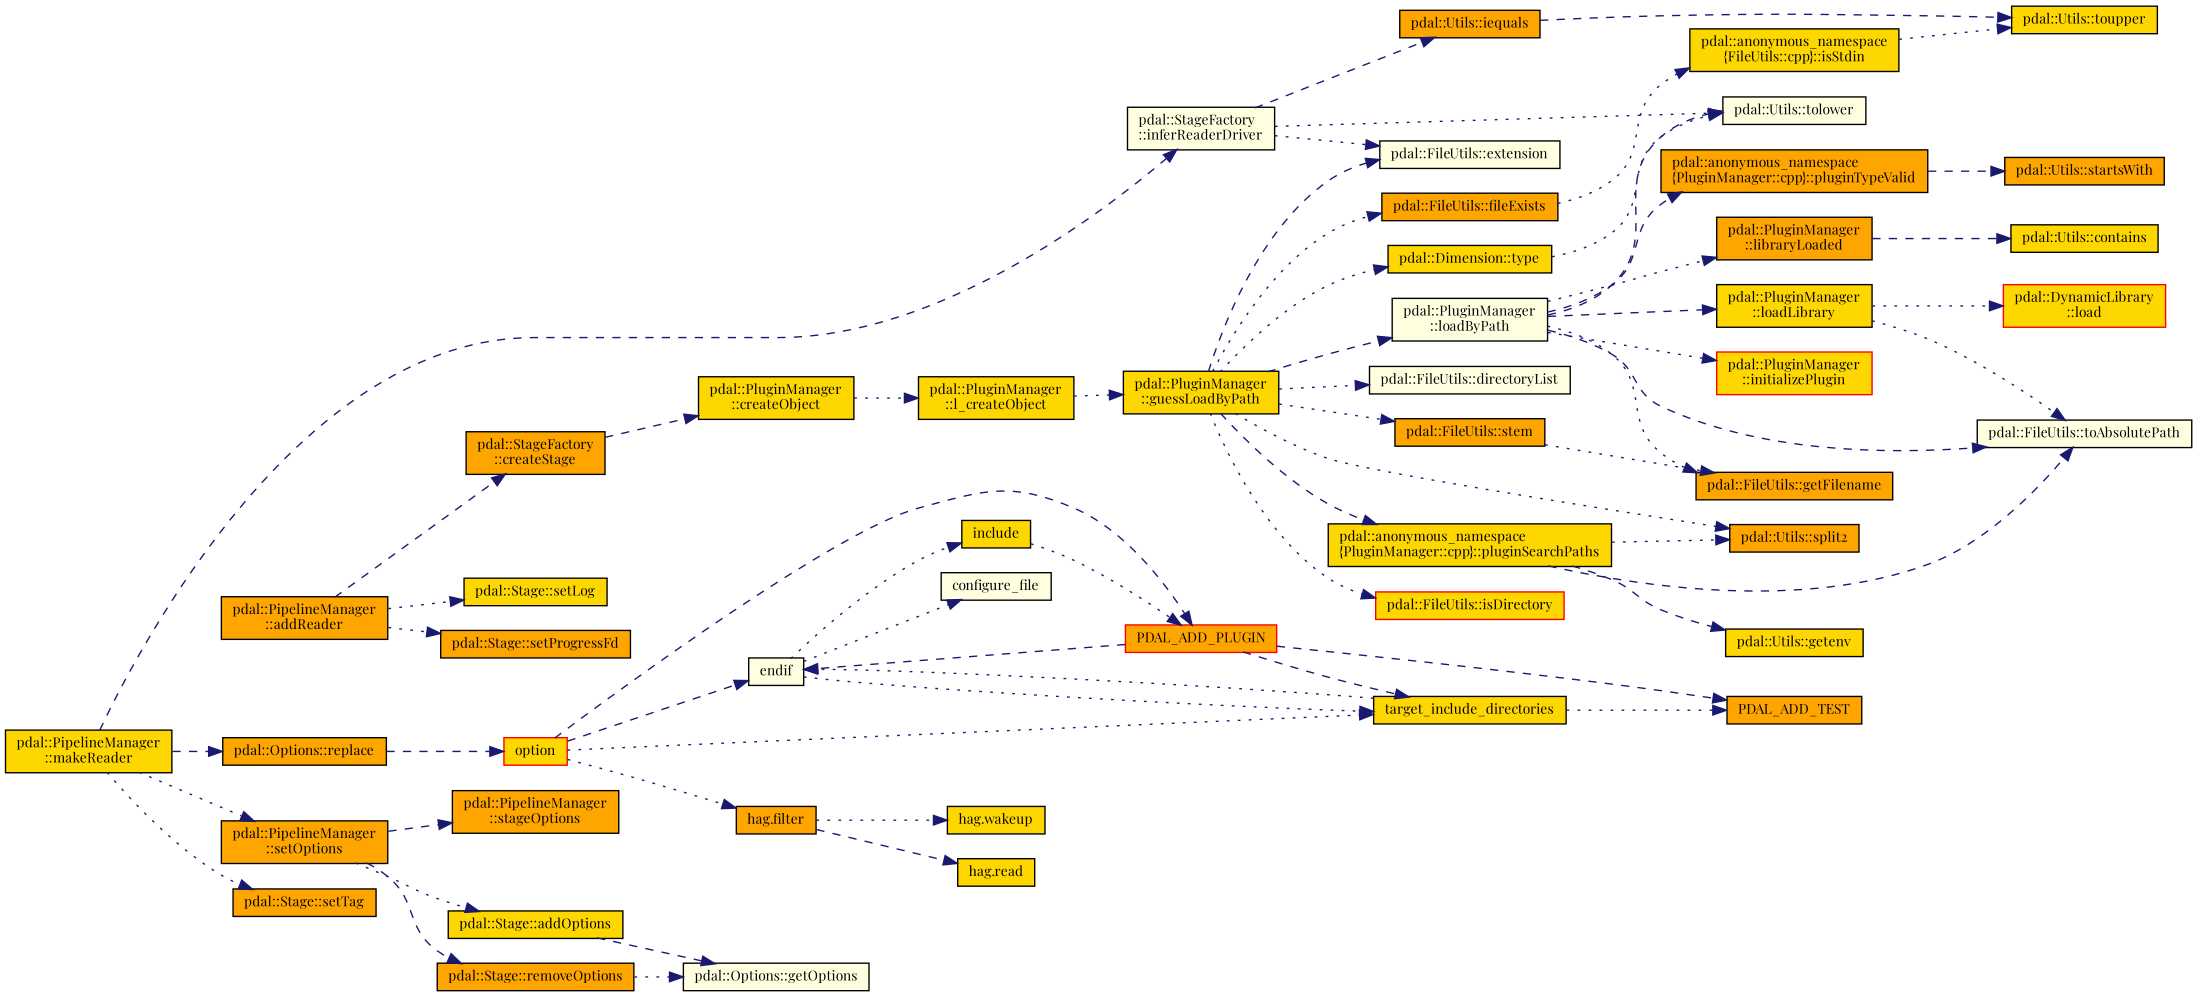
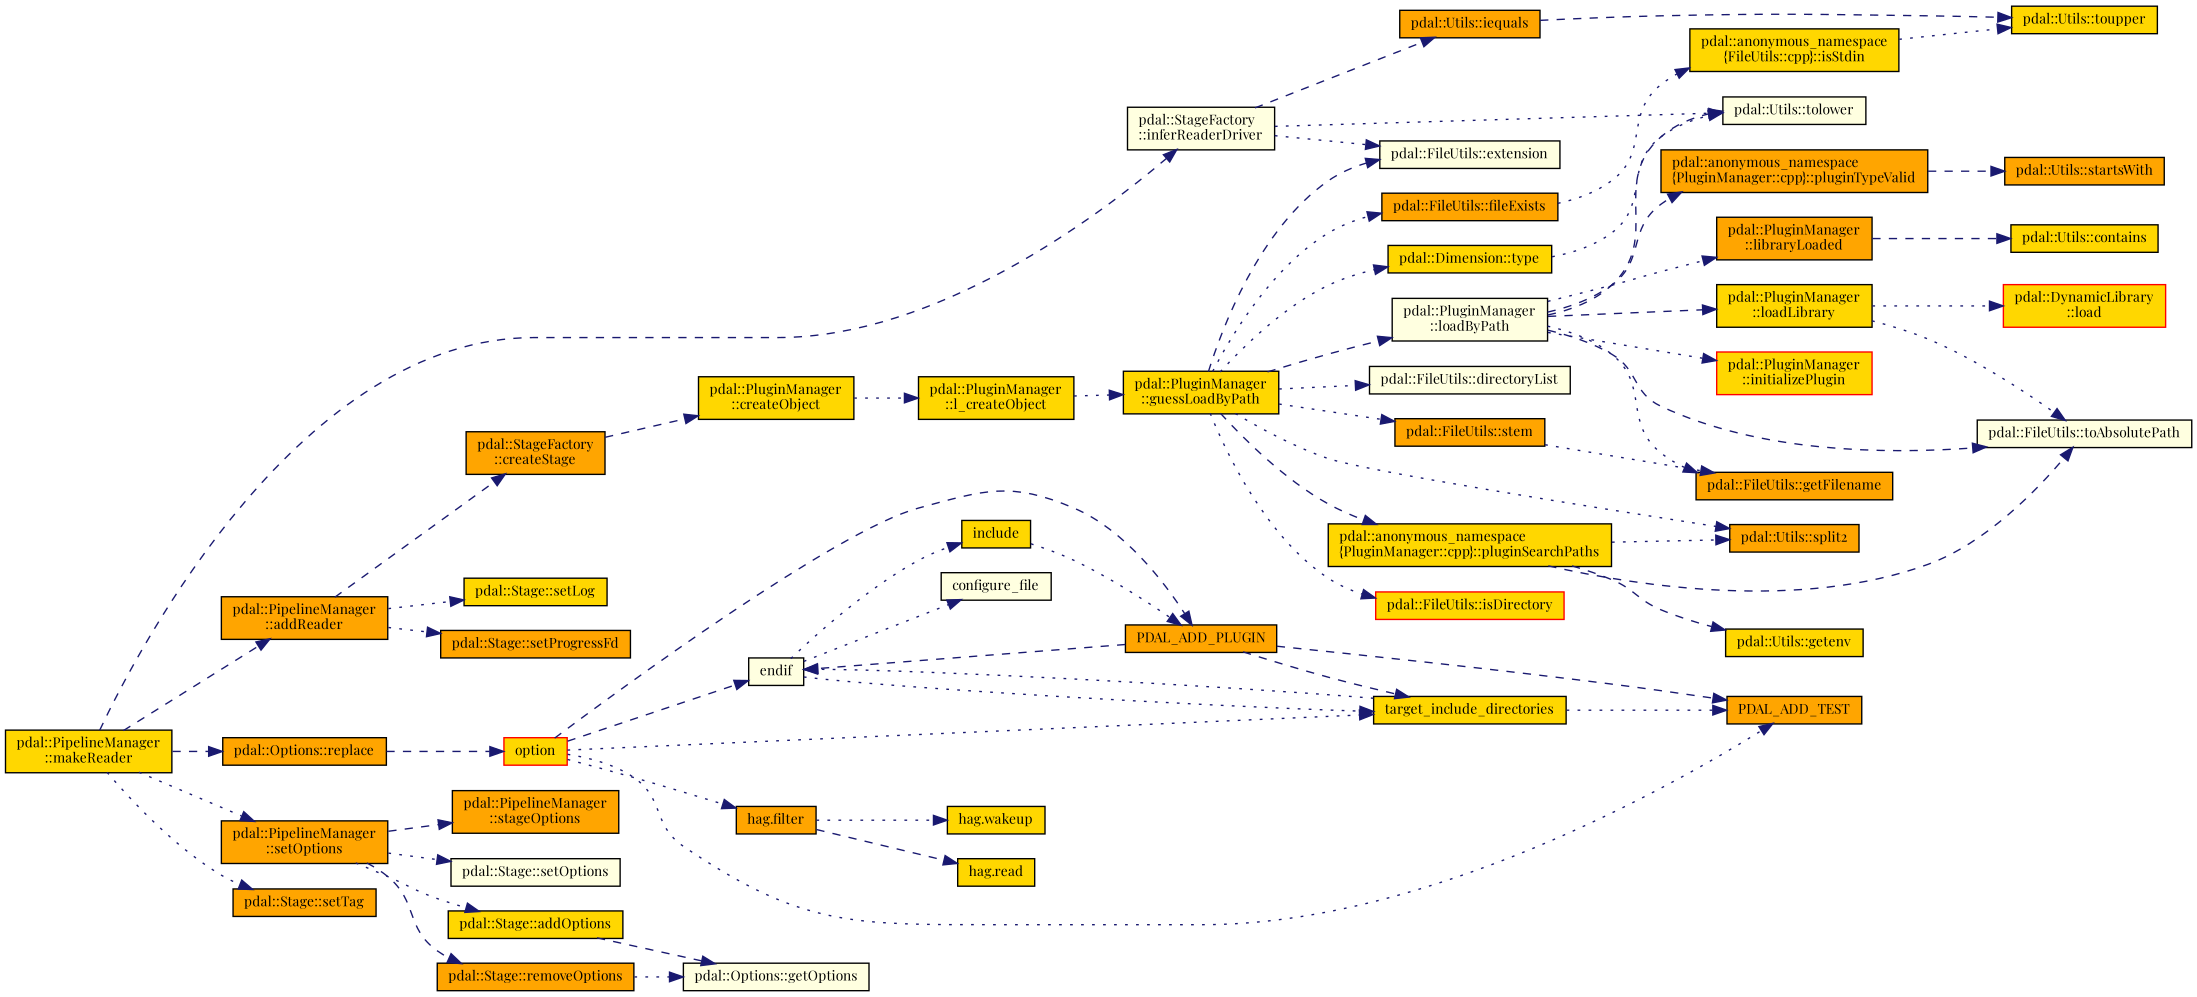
node "PDAL_ADD_PLUGIN": color red -> black
edge "pdal::PipelineManager ::makeReader" -> "pdal::PipelineManager ::addReader": added
node "pdal::Stage::setOptions": added
edge "option" -> "PDAL_ADD_TEST": added
